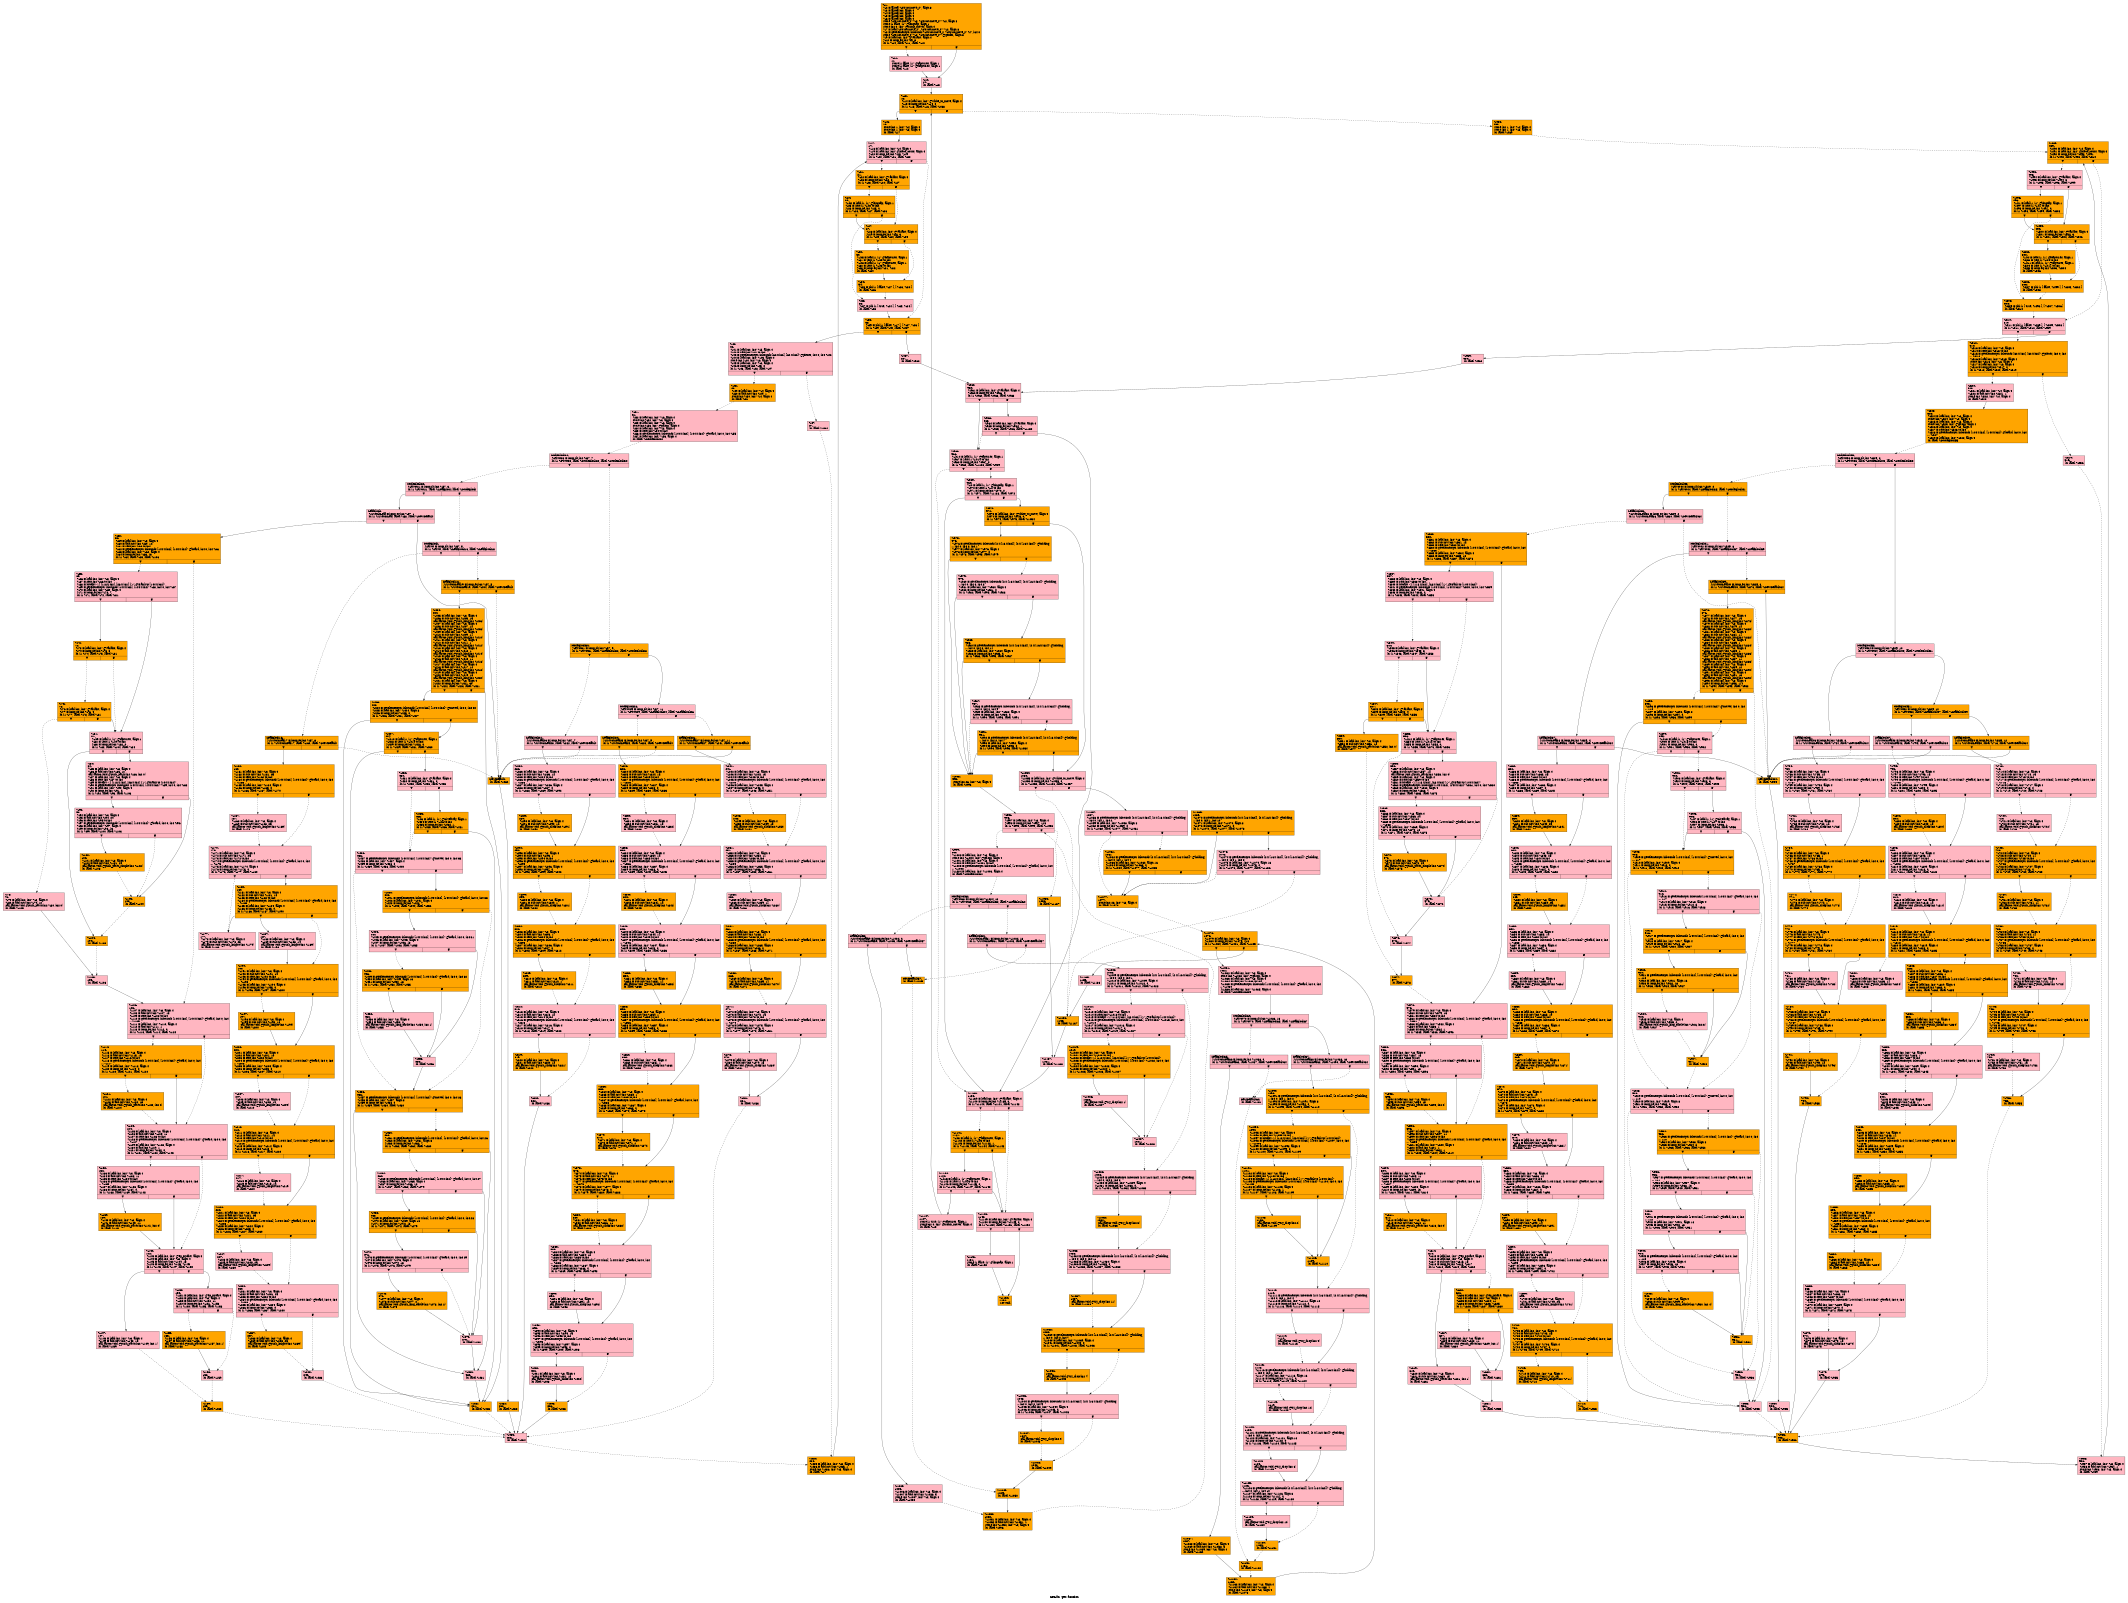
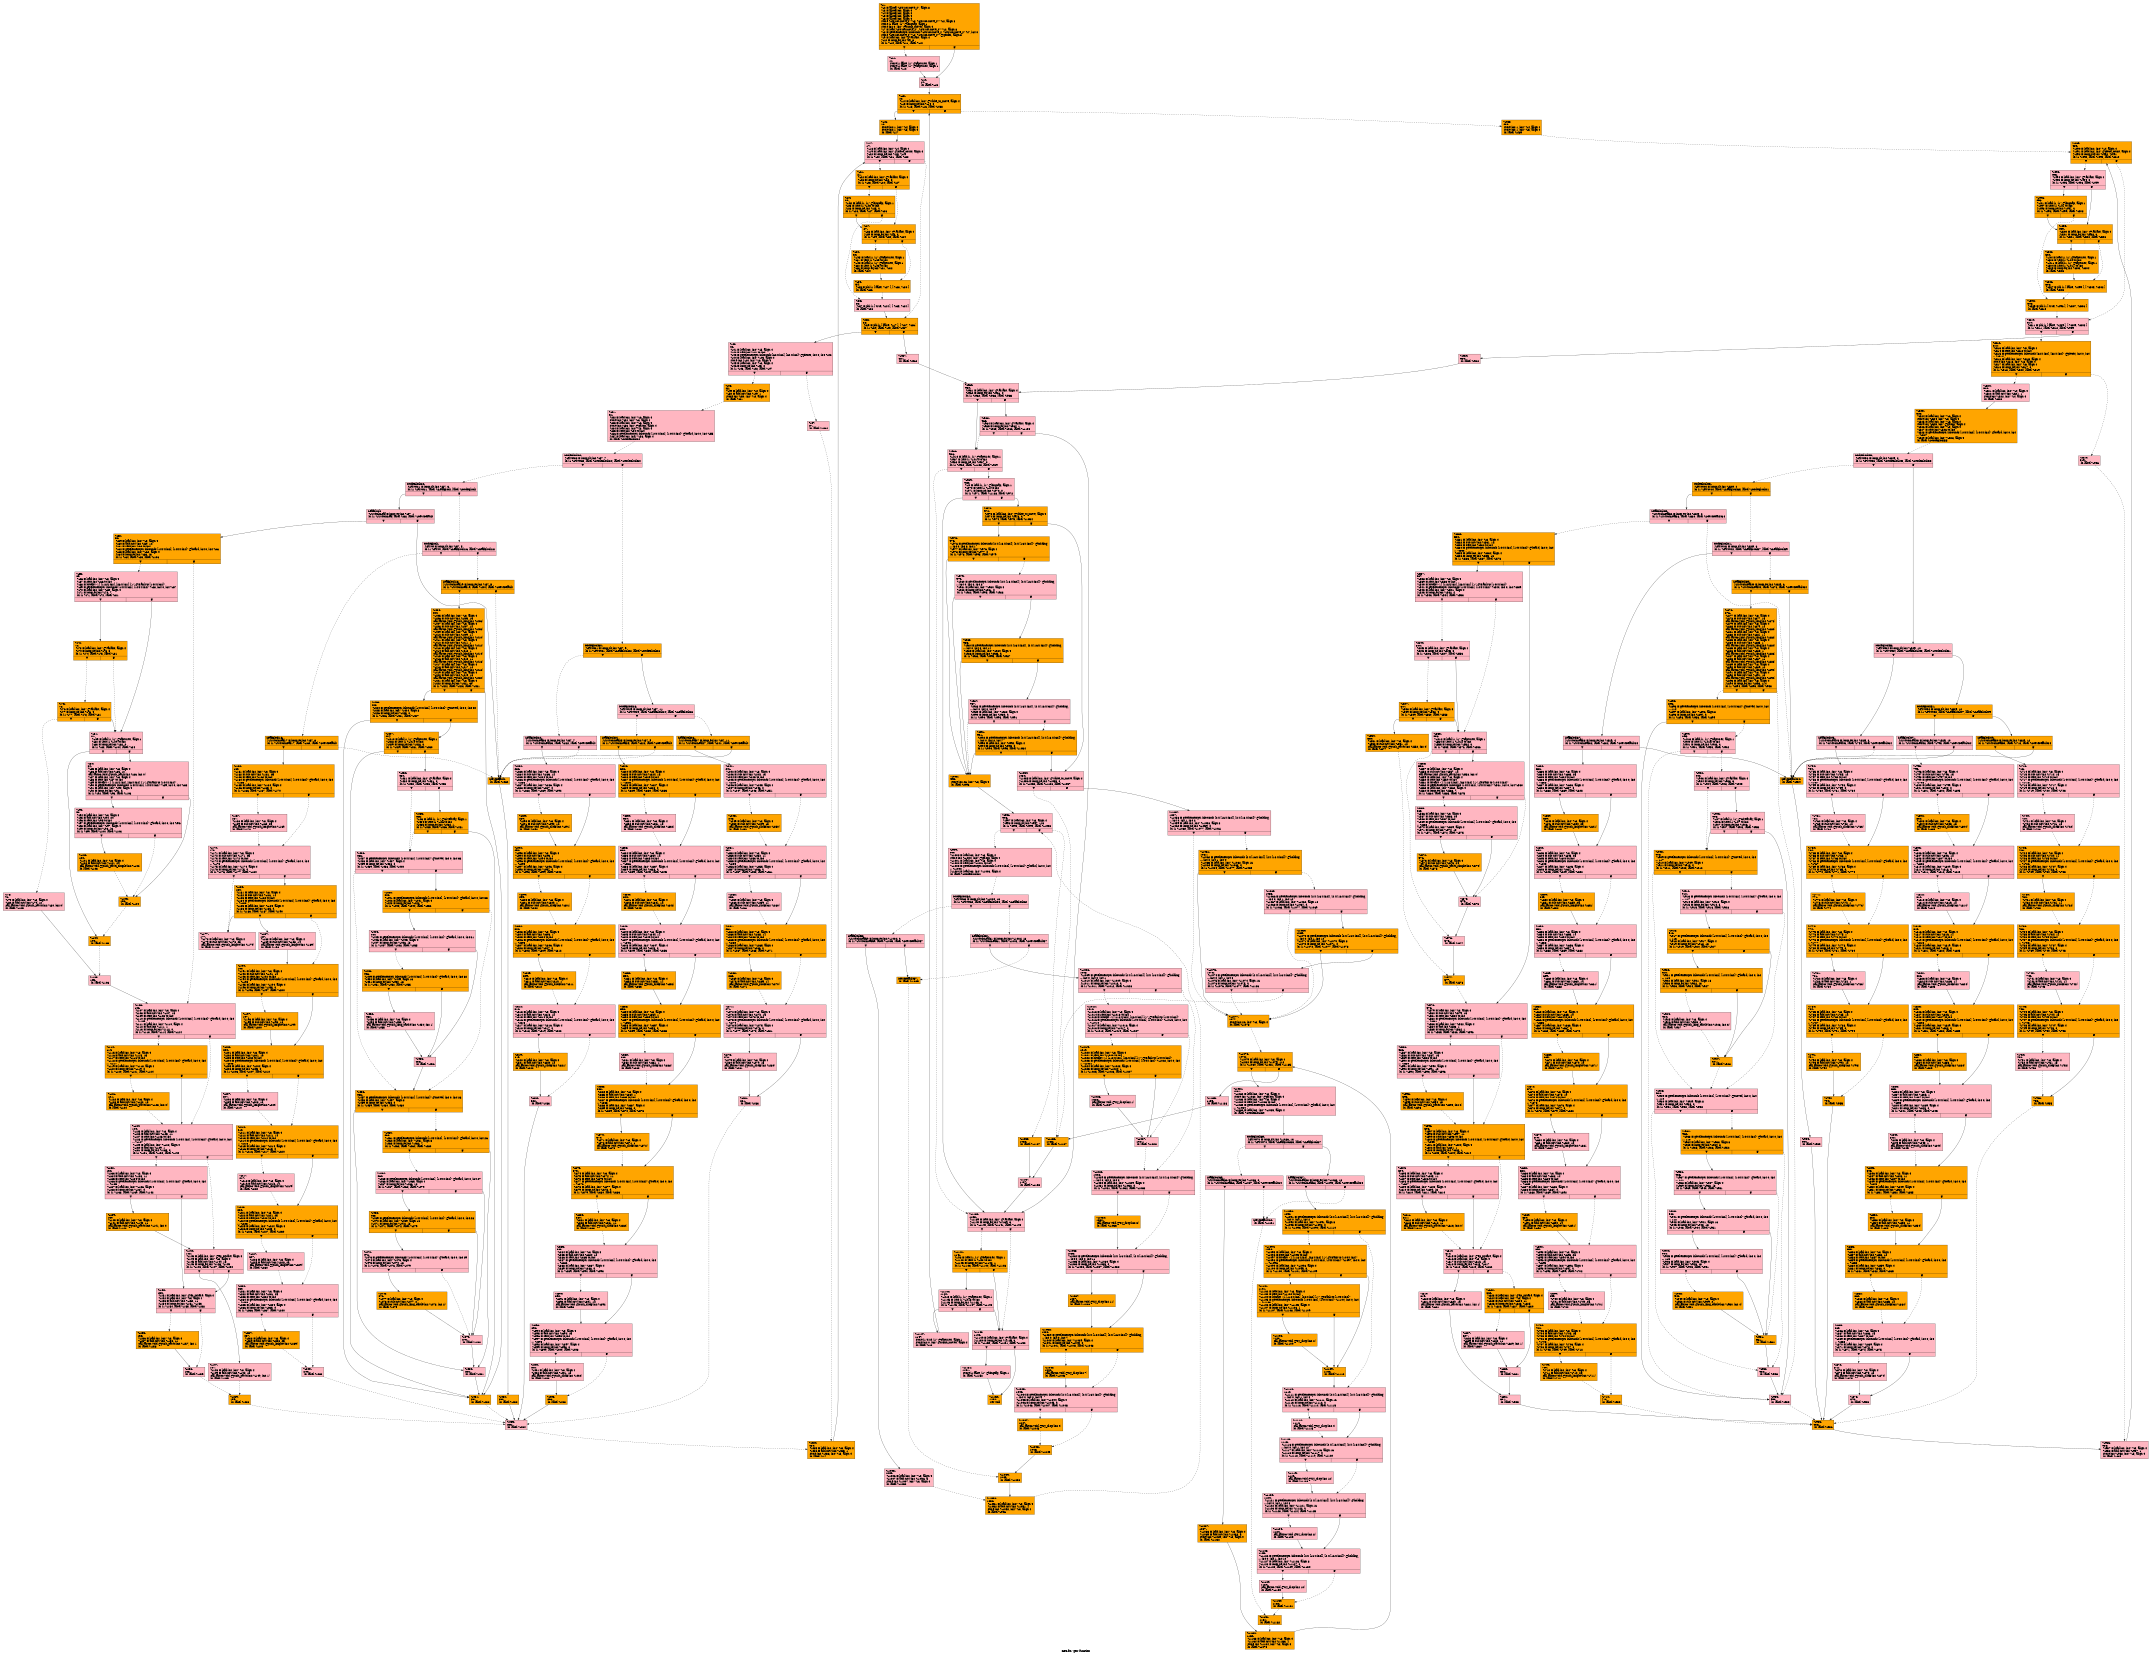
node "%1065:": added
edge "%261:" -> "%271:": style solid -> dashed
edge "%822:" -> "%825:": added
edge "%662:" -> "%672:": added
edge "%132:" -> "%142:": now "%132:" -> "%150:"
edge "%1037:" -> "%1038:": style dashed -> solid
